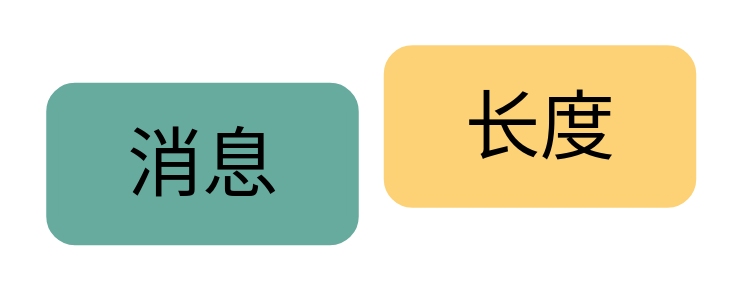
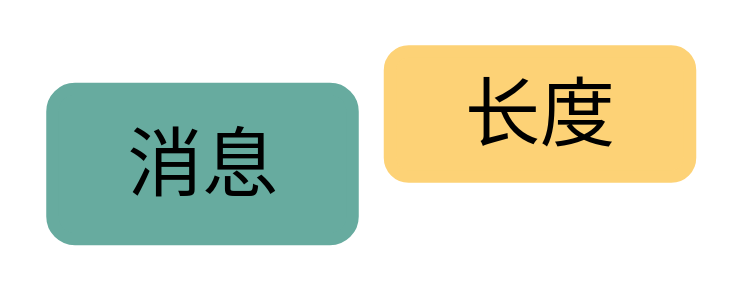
node "长度": size 300x150 -> 300x125
